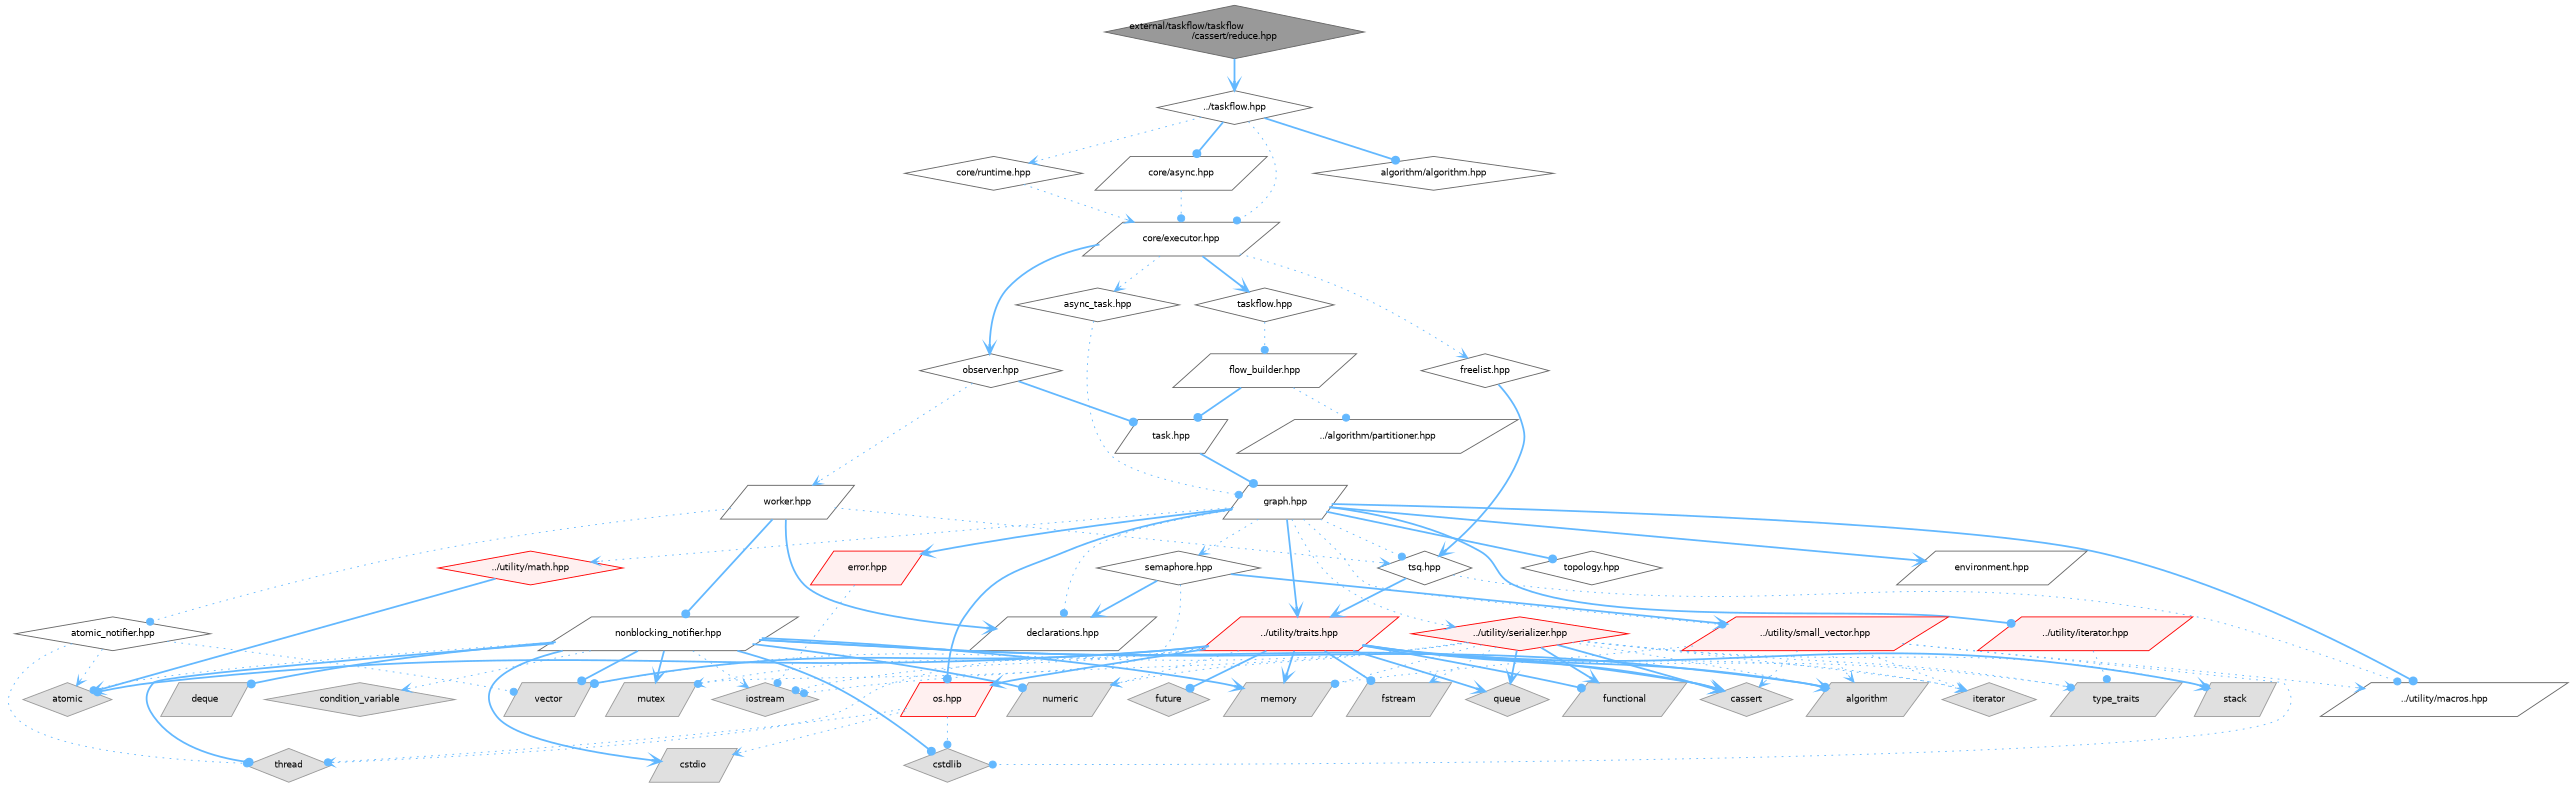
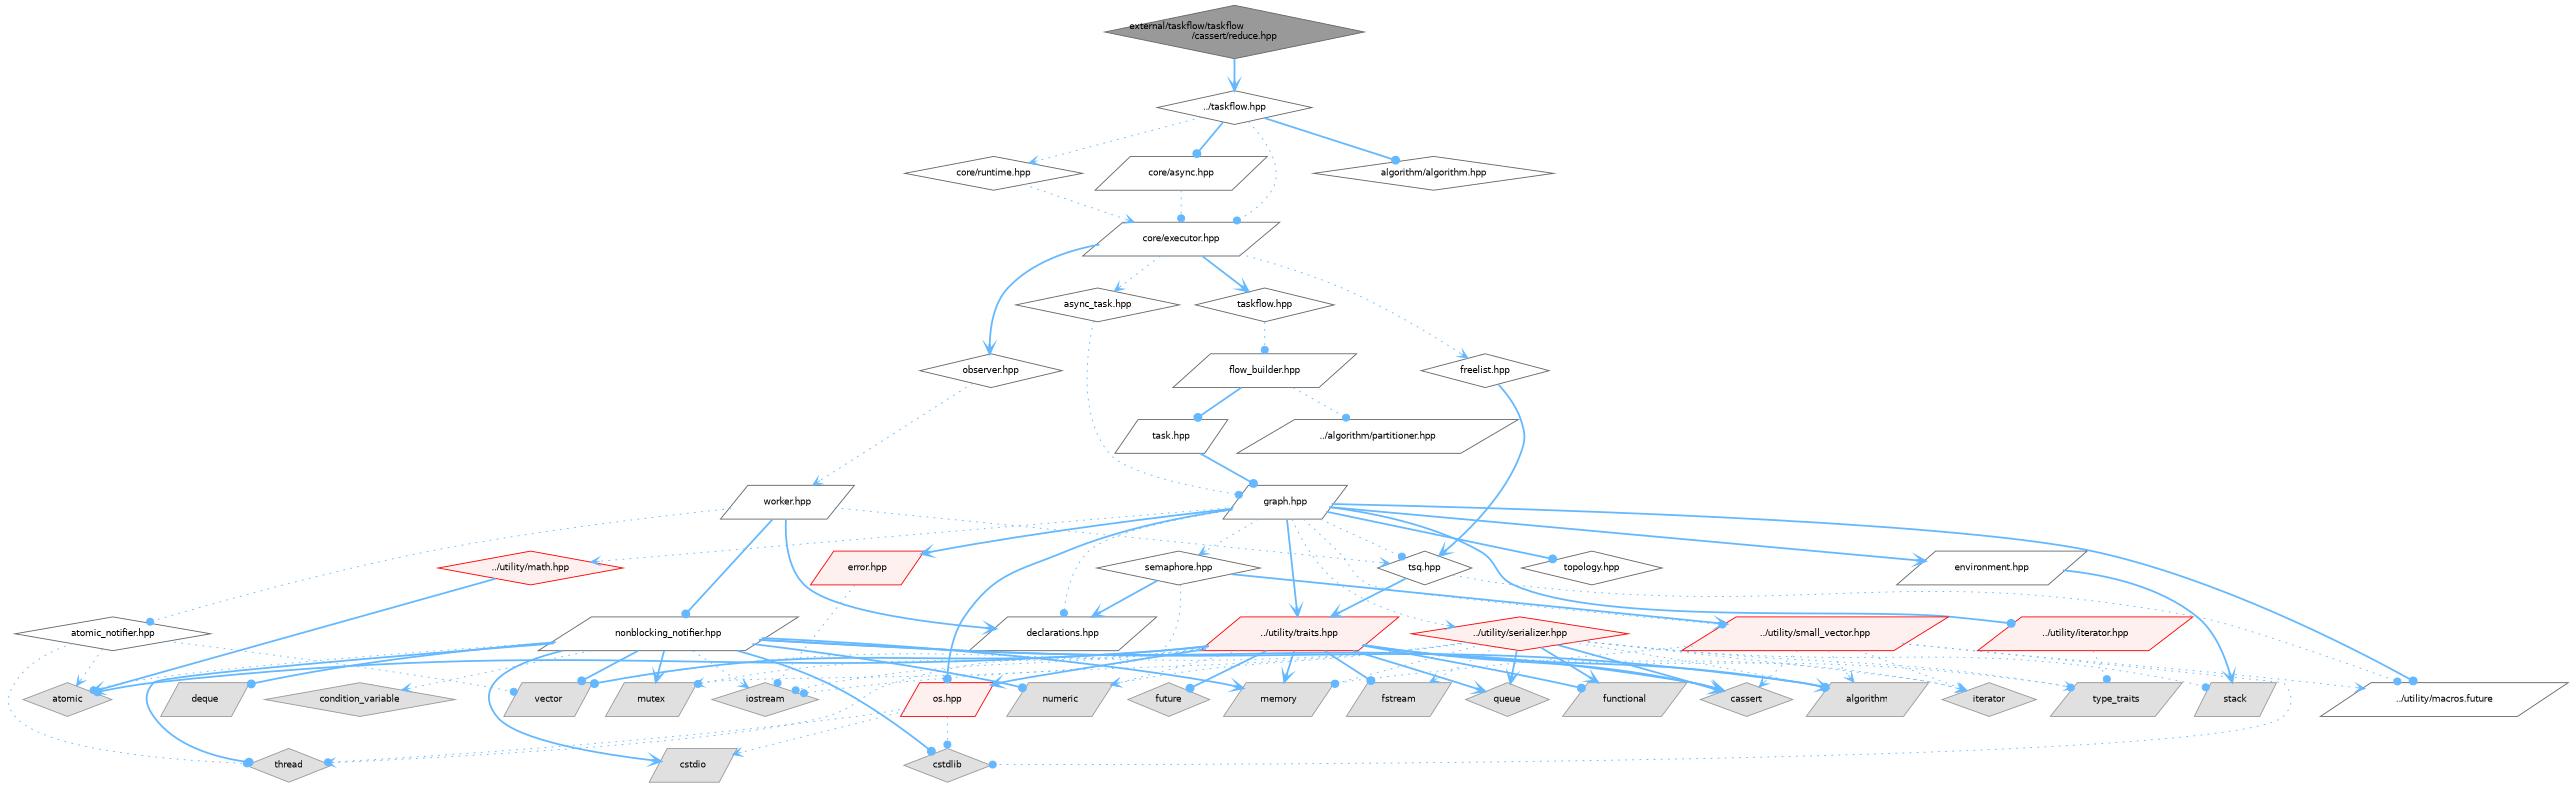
edge "observer.hpp" -> "task.hpp": removed
edge "../utility/traits.hpp" -> "stack": now "environment.hpp" -> "stack"
node "../utility/macros.hpp": label "../utility/macros.hpp" -> "../utility/macros.future"
